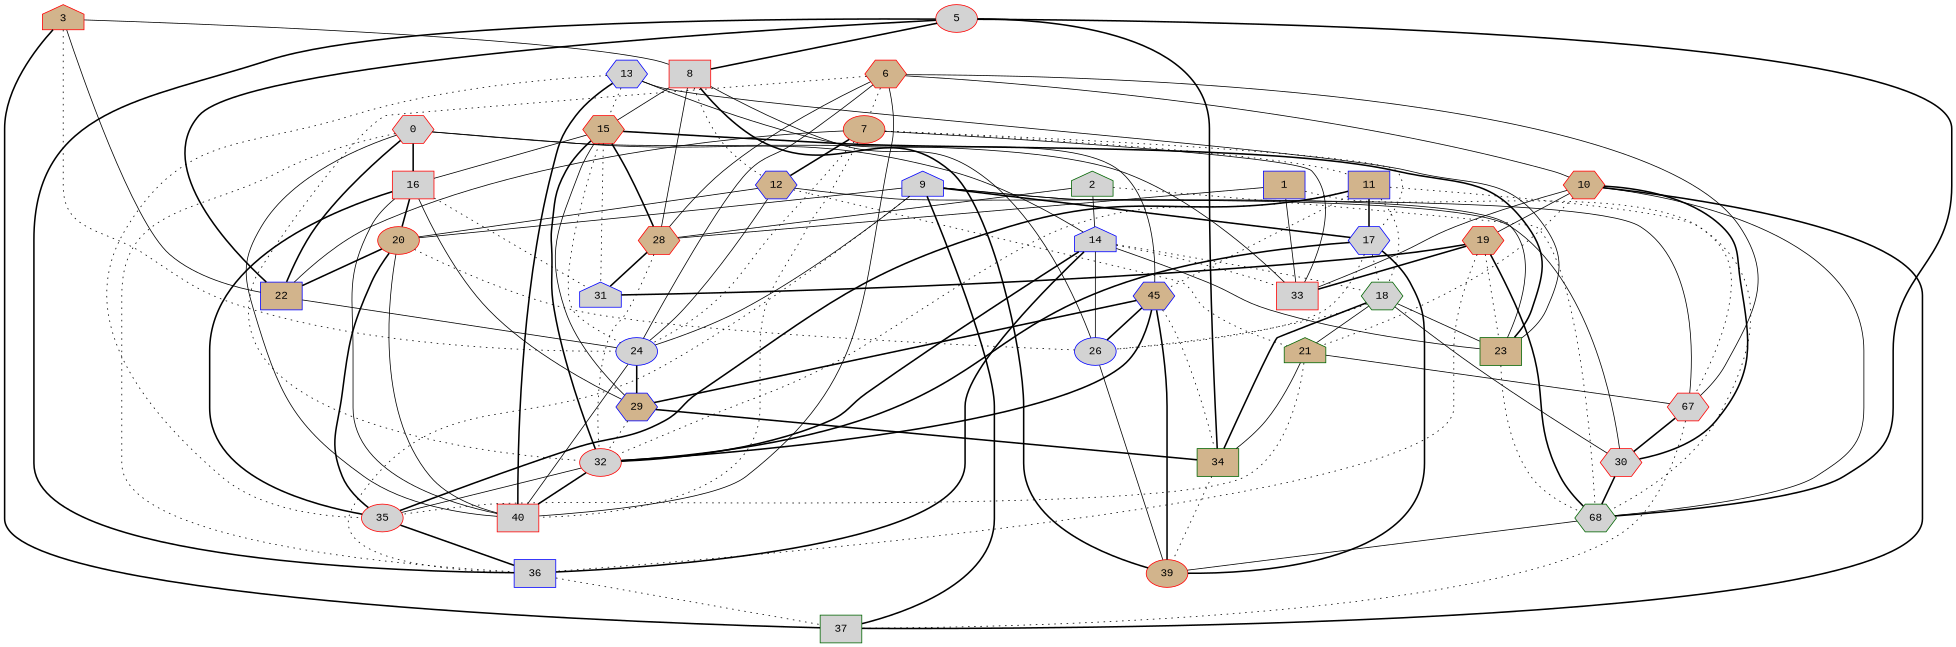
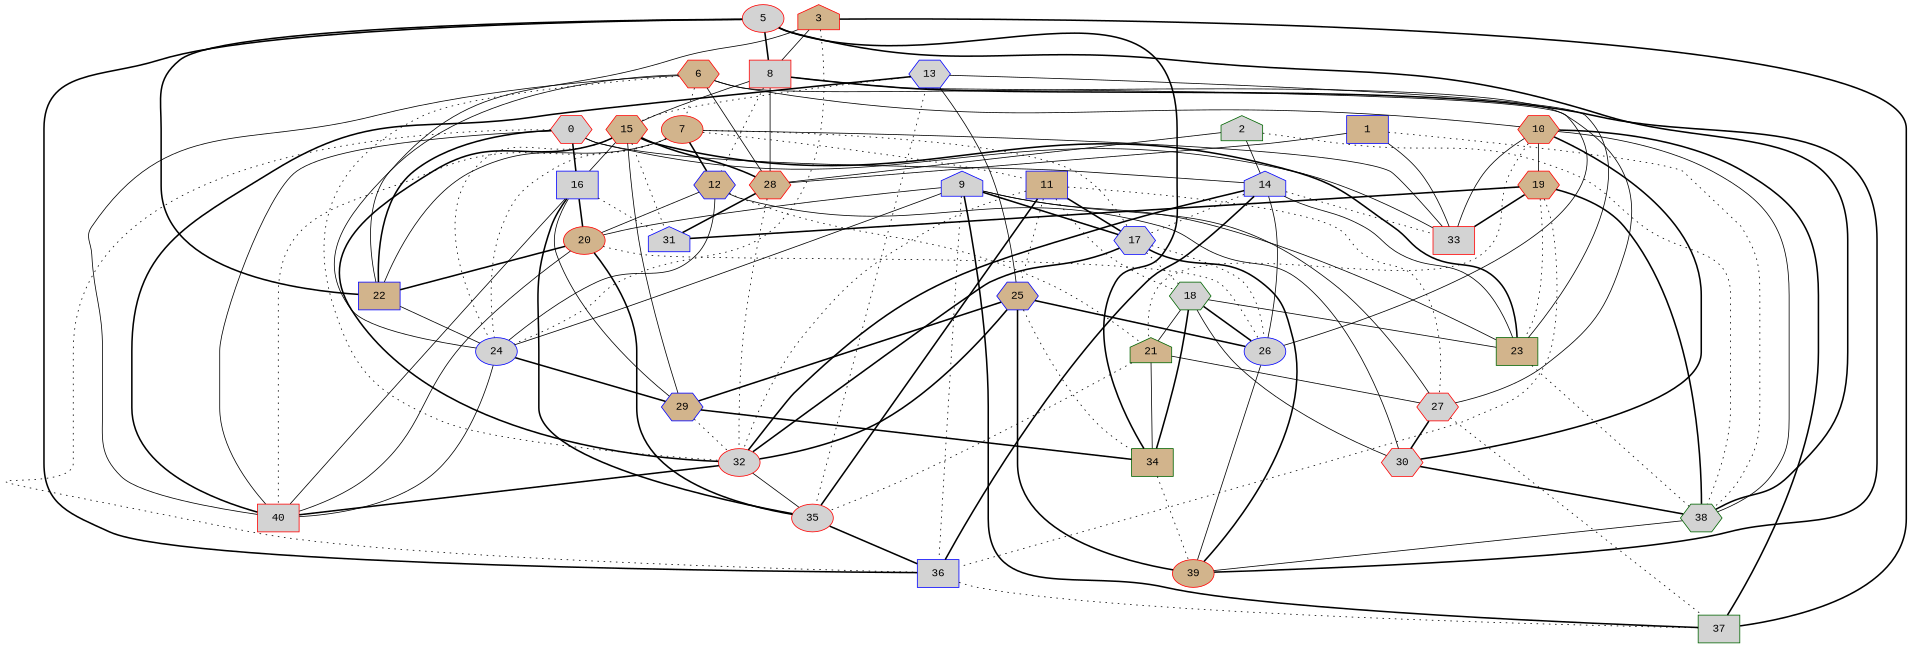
node "16": color red -> blue
edge "14" -- "18": now "14" -- "17"
node "45": label "45" -> "25"
edge "18" -- "26": style dotted -> bold
node "67": label "67" -> "27"
node "68": label "68" -> "38"
